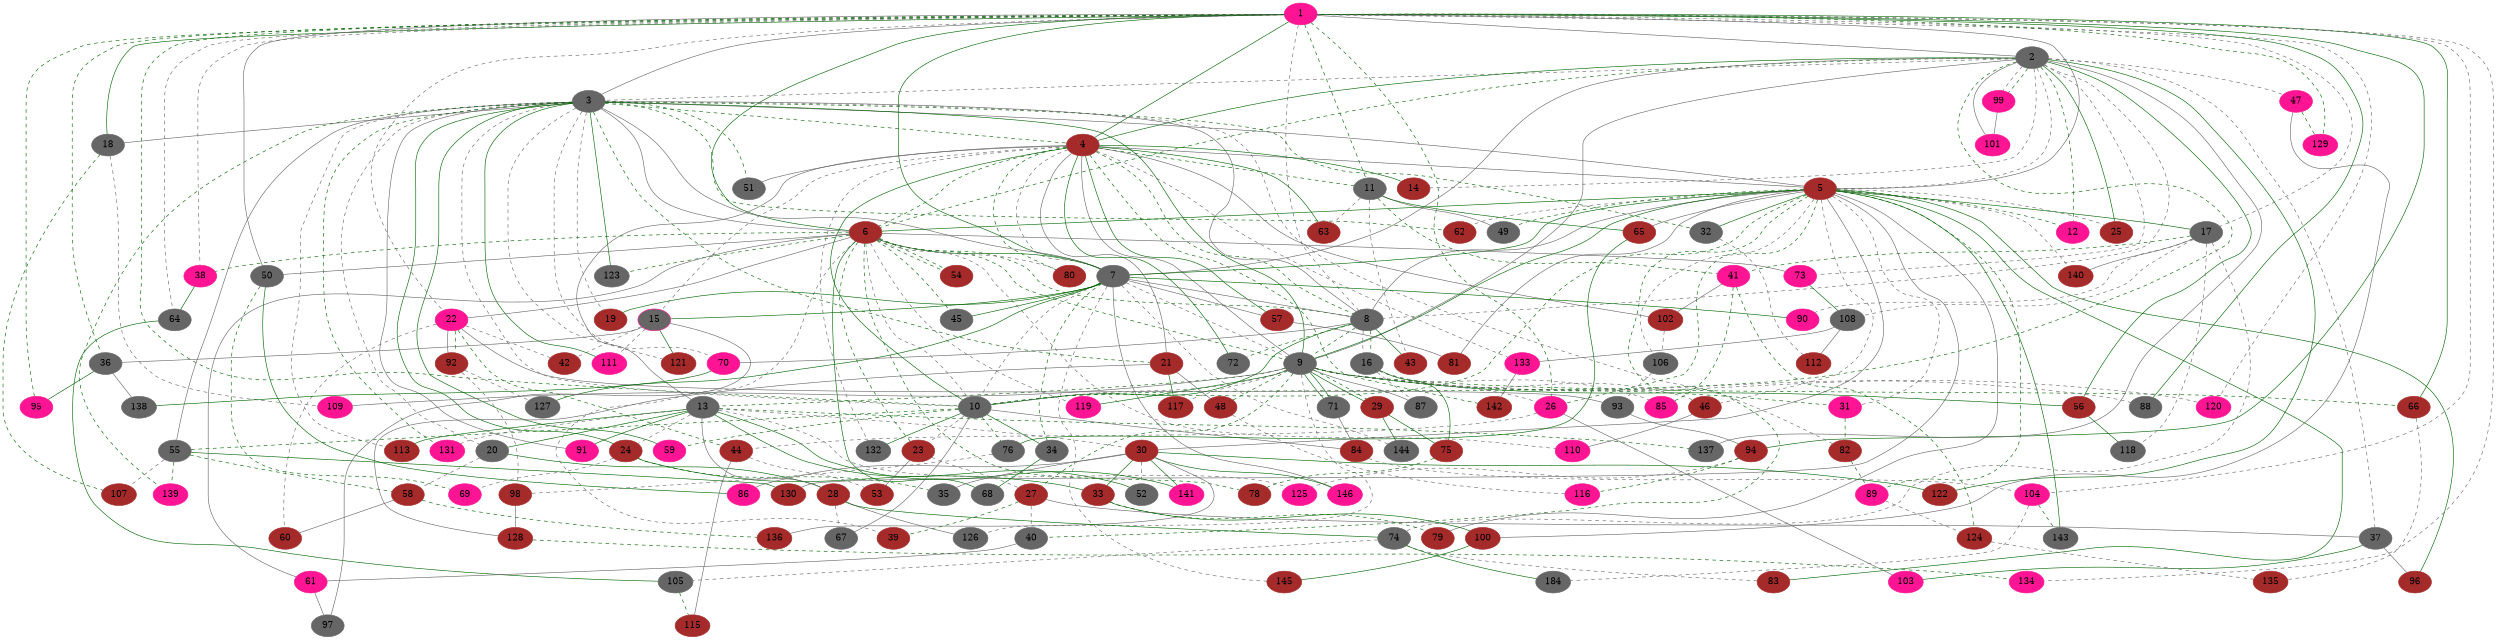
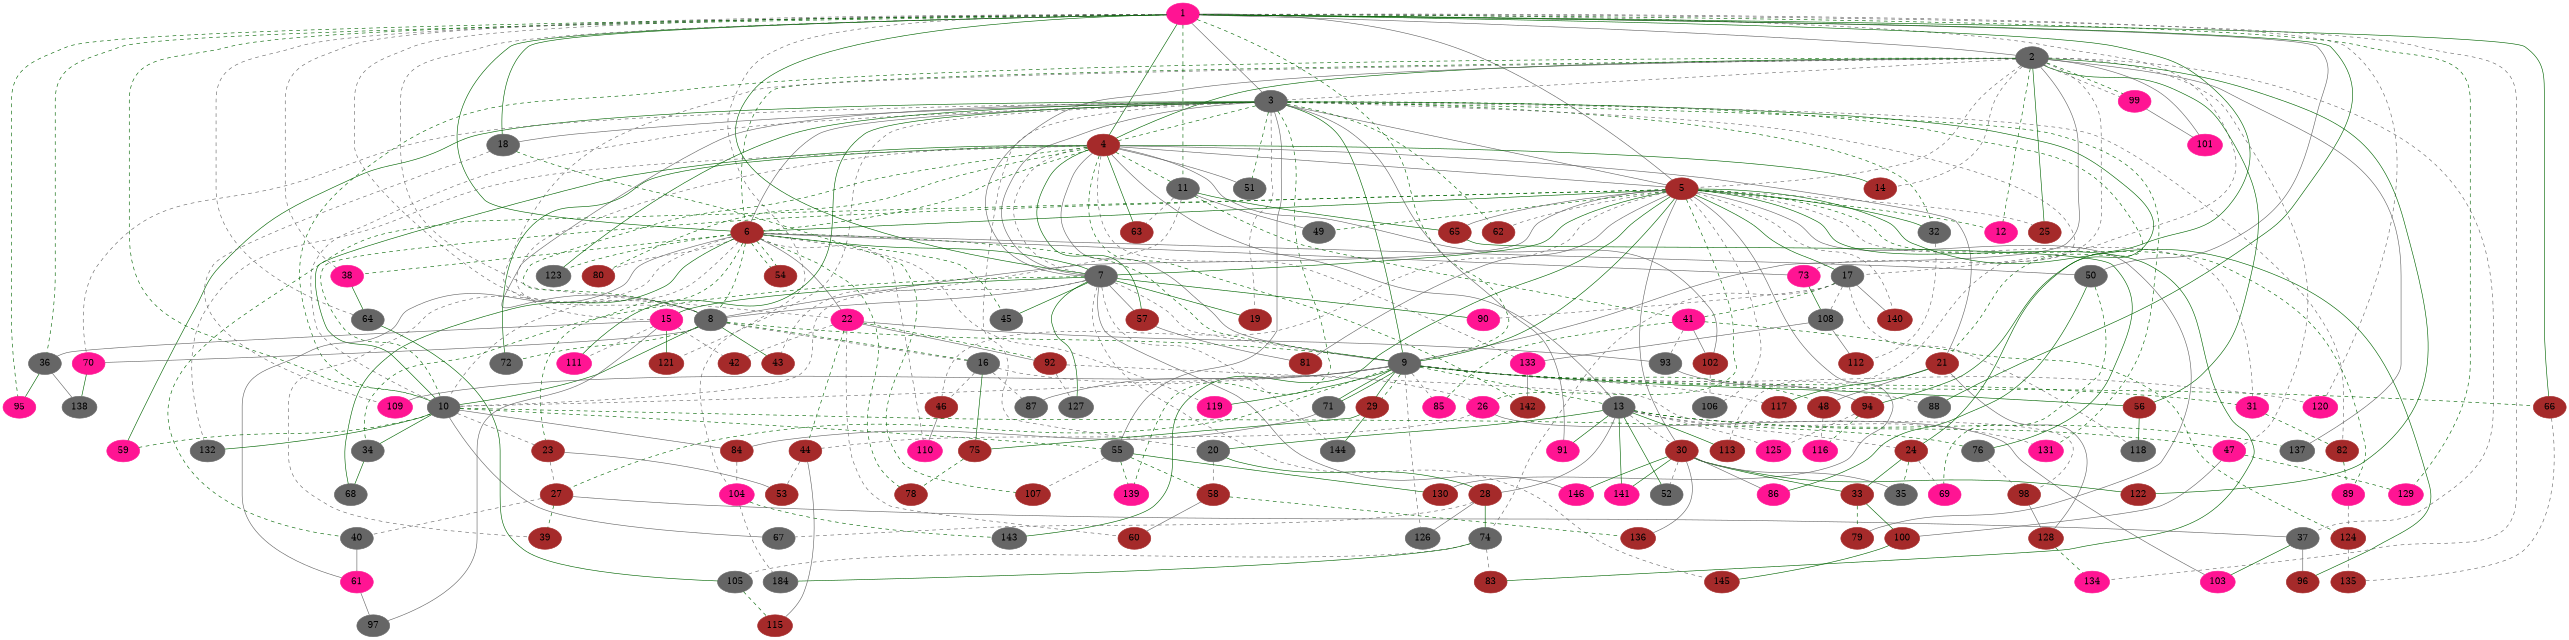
edge "1" -- "26": now "1" -- "9"
node "15": fillcolor gray40 -> deeppink
edge "106" -- "93": now "41" -- "93"
edge "13" -- "47": added
